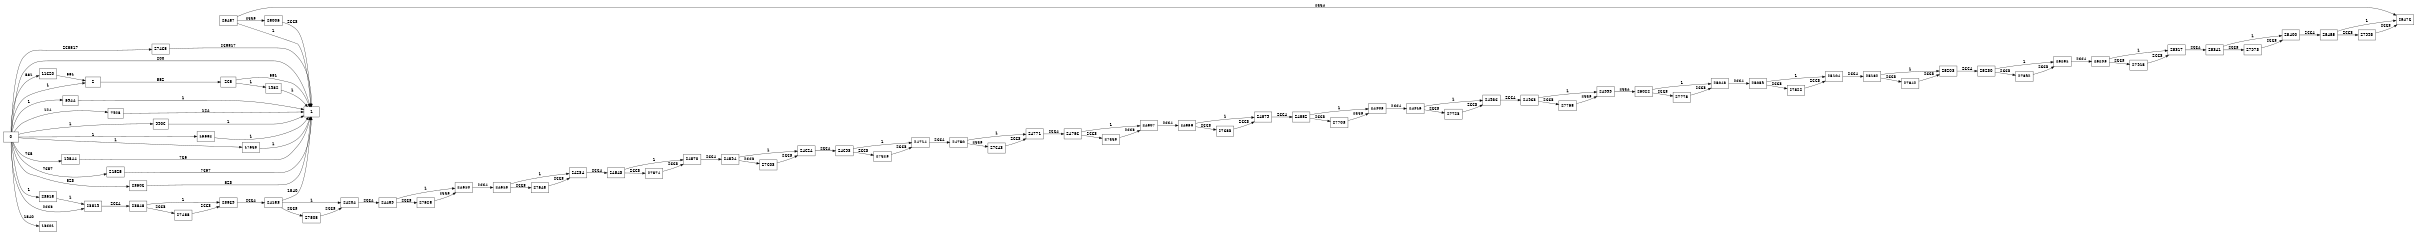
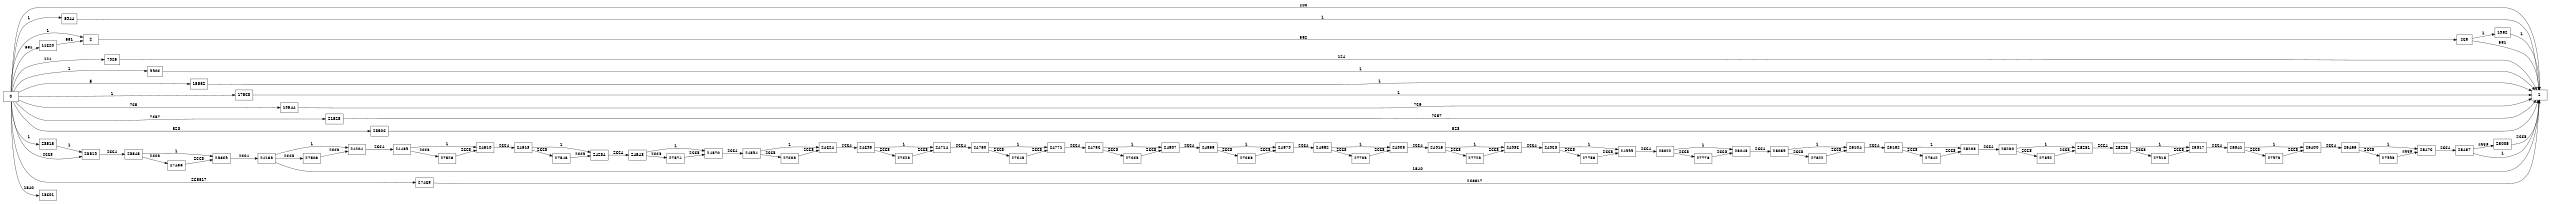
edge "25487" -> "25476": reversed
edge "0" -> "15582": label "1" -> "5"
